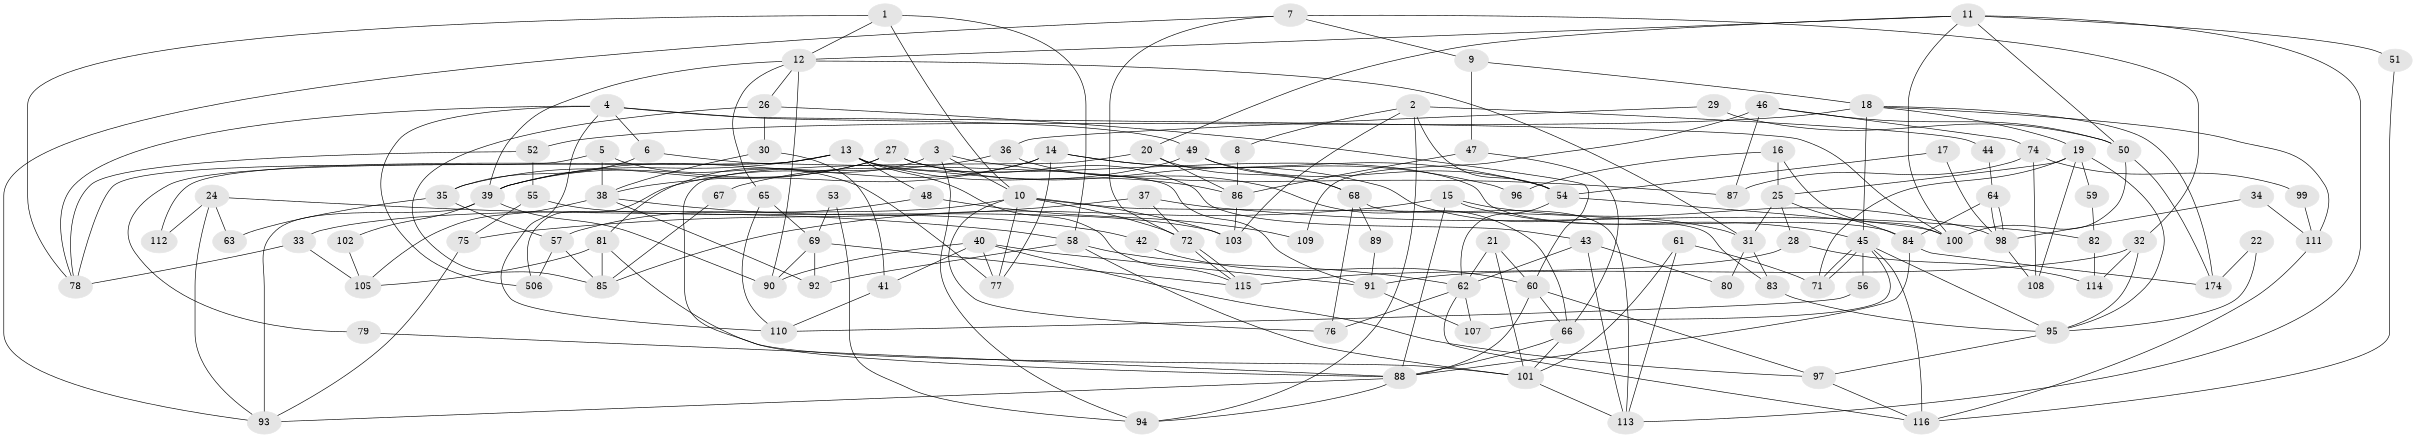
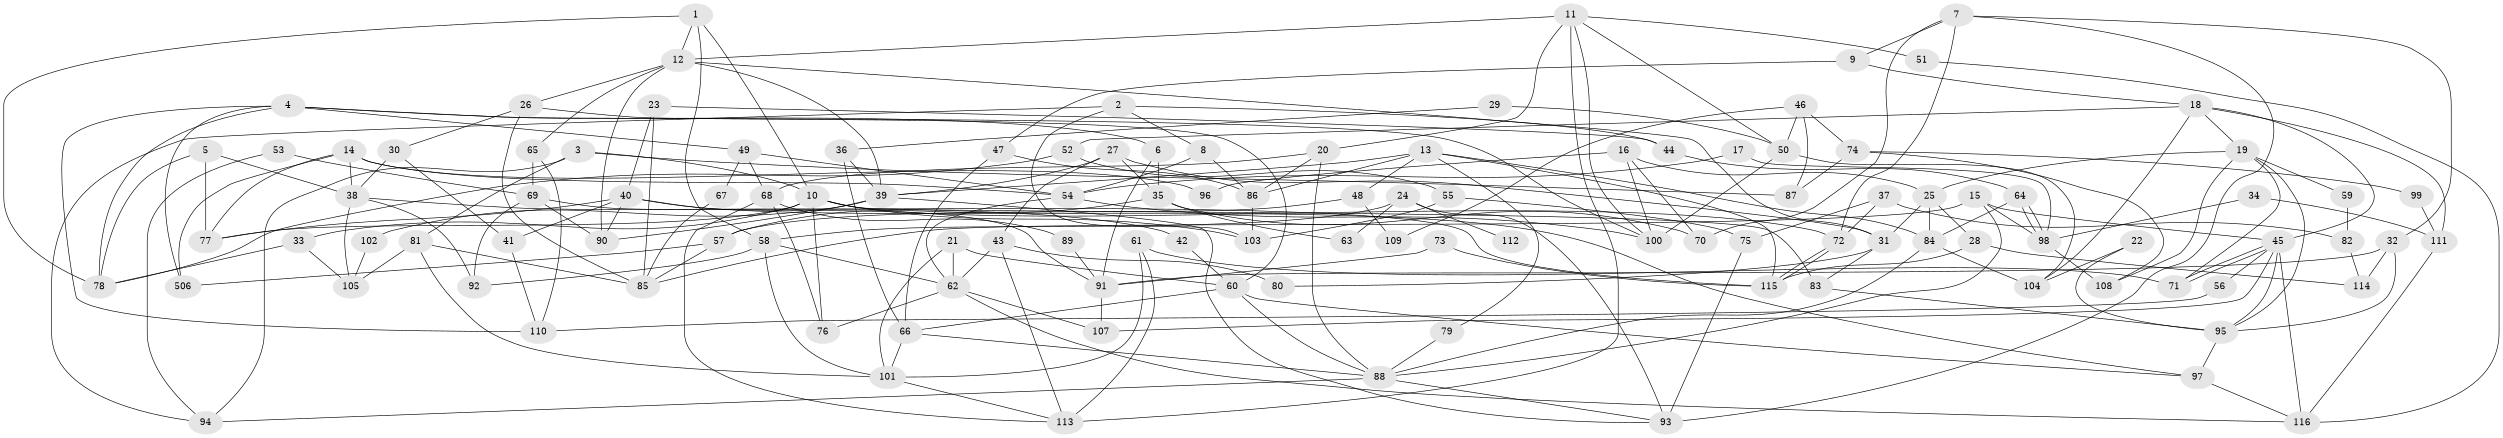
node "23": added
edge "2" -- "54": now "8" -- "54"
edge "13" -- "112": removed
node "73": added
node "70": added
node "174": label "174" -> "104"
